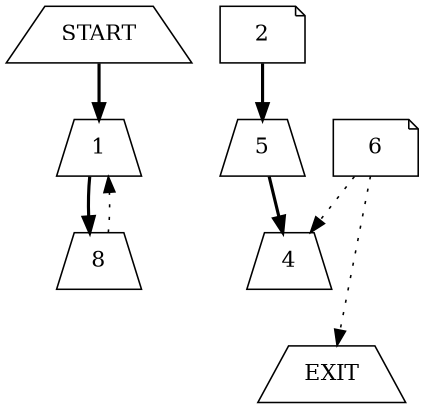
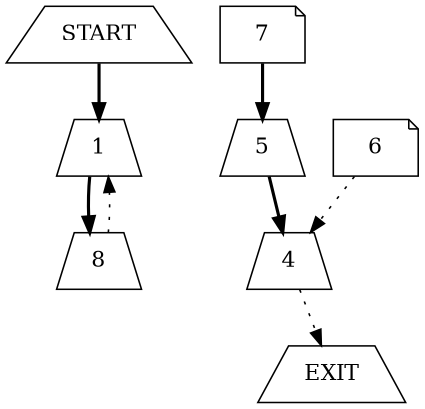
node "2": label "2" -> "7"
edge "6" -> "EXIT": now "4" -> "EXIT"
